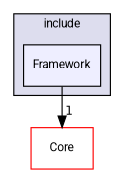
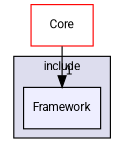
edge "Framework" -> "Core": reversed
